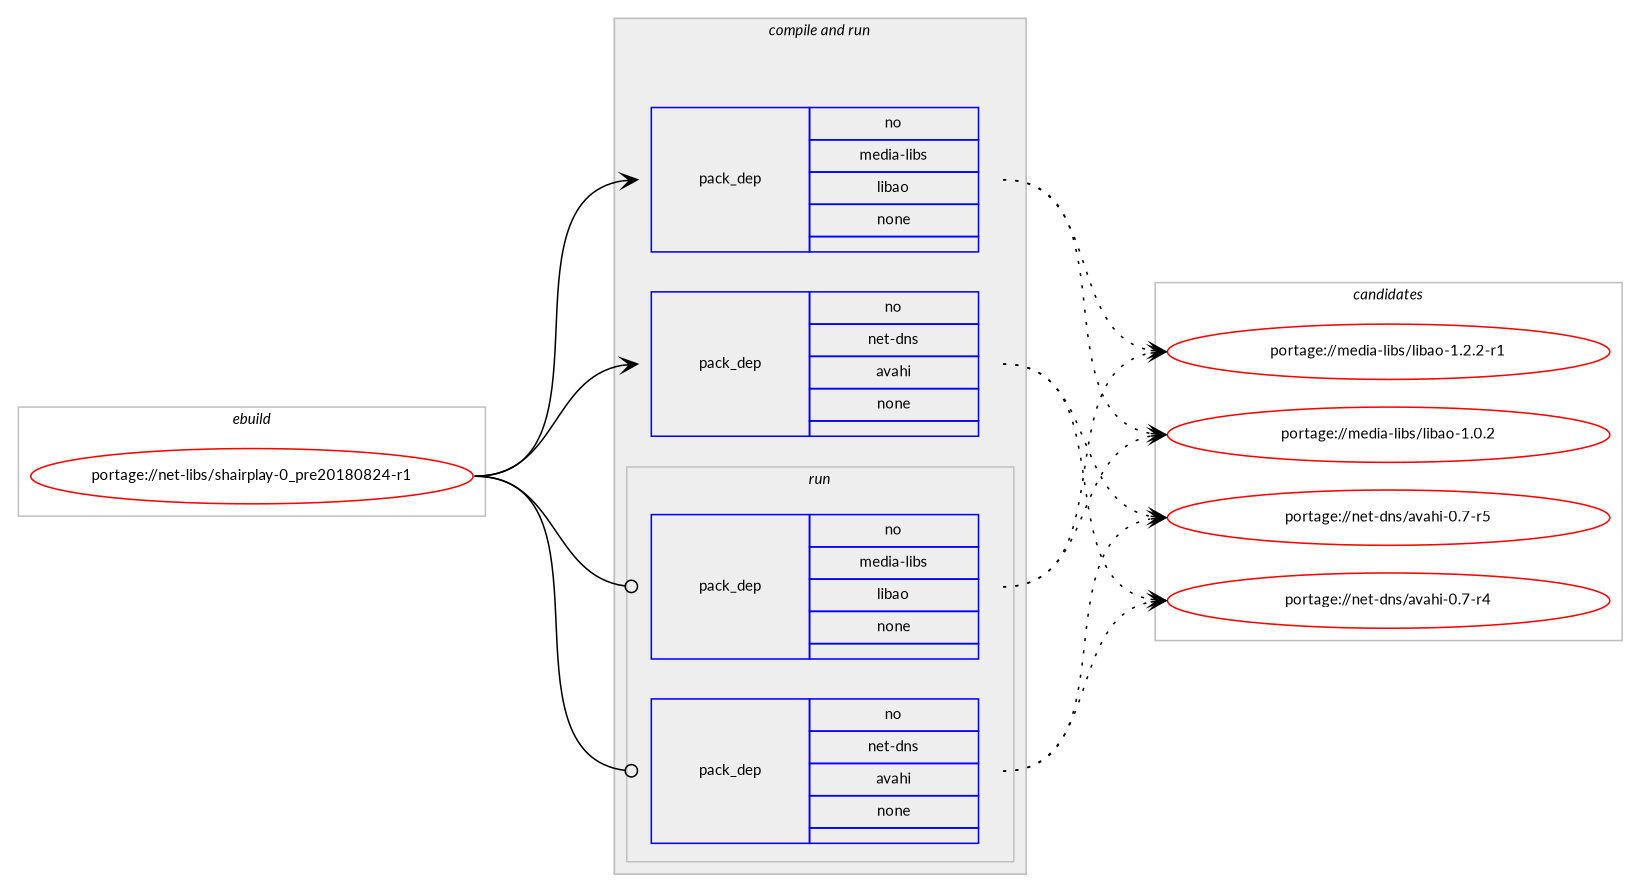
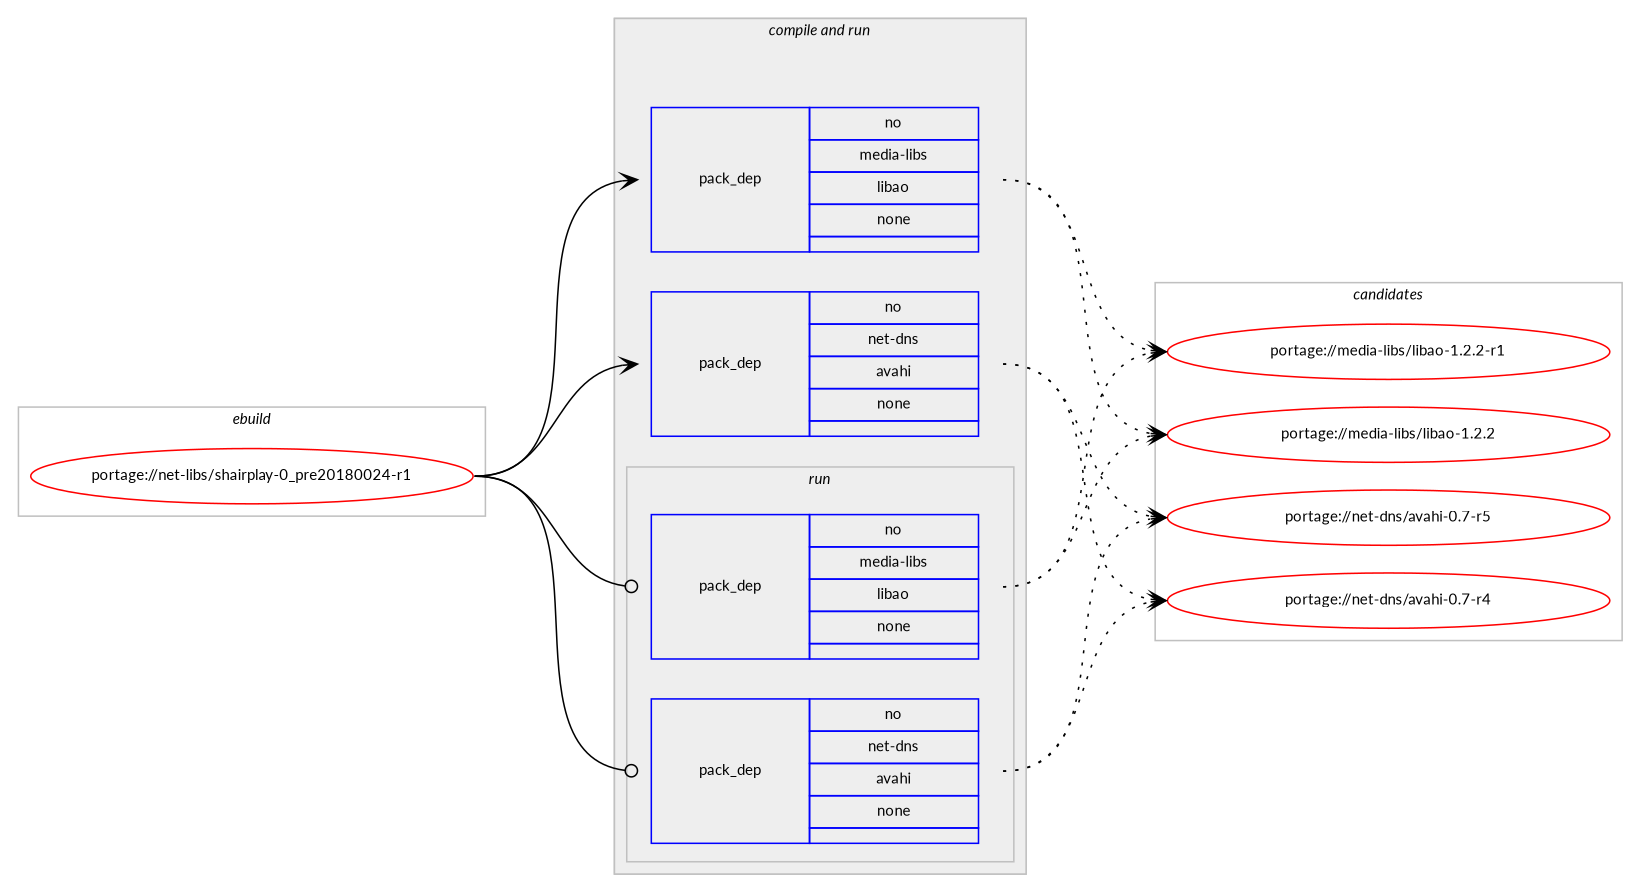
node "portage://media-libs/libao-1.0.2": label "portage://media-libs/libao-1.0.2" -> "portage://media-libs/libao-1.2.2"
node "portage://net-libs/shairplay-0_pre20180824-r1": label "portage://net-libs/shairplay-0_pre20180824-r1" -> "portage://net-libs/shairplay-0_pre20180024-r1"
